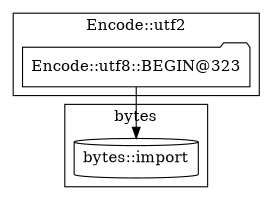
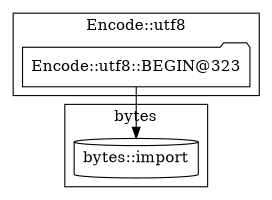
cluster "Encode::utf2": label "Encode::utf2" -> "Encode::utf8"
